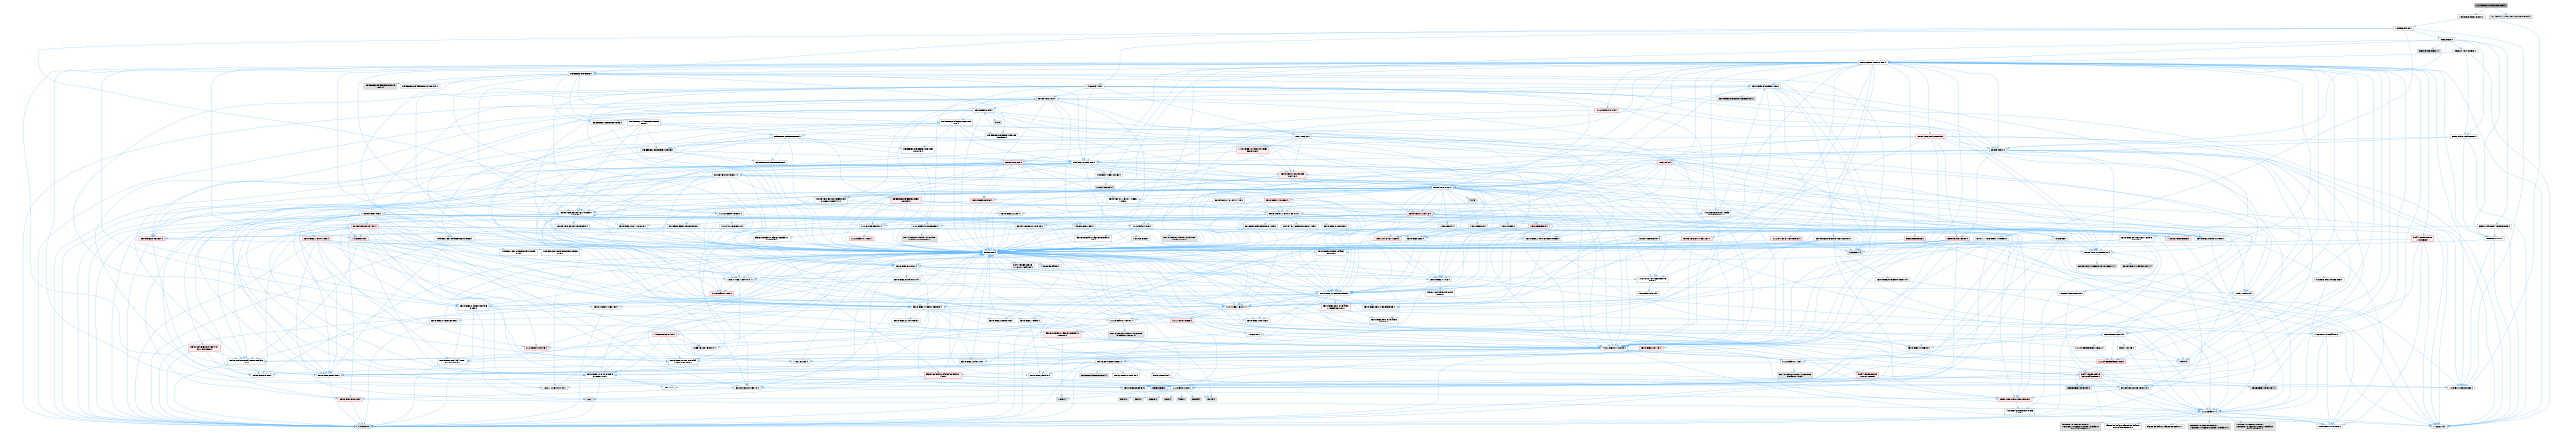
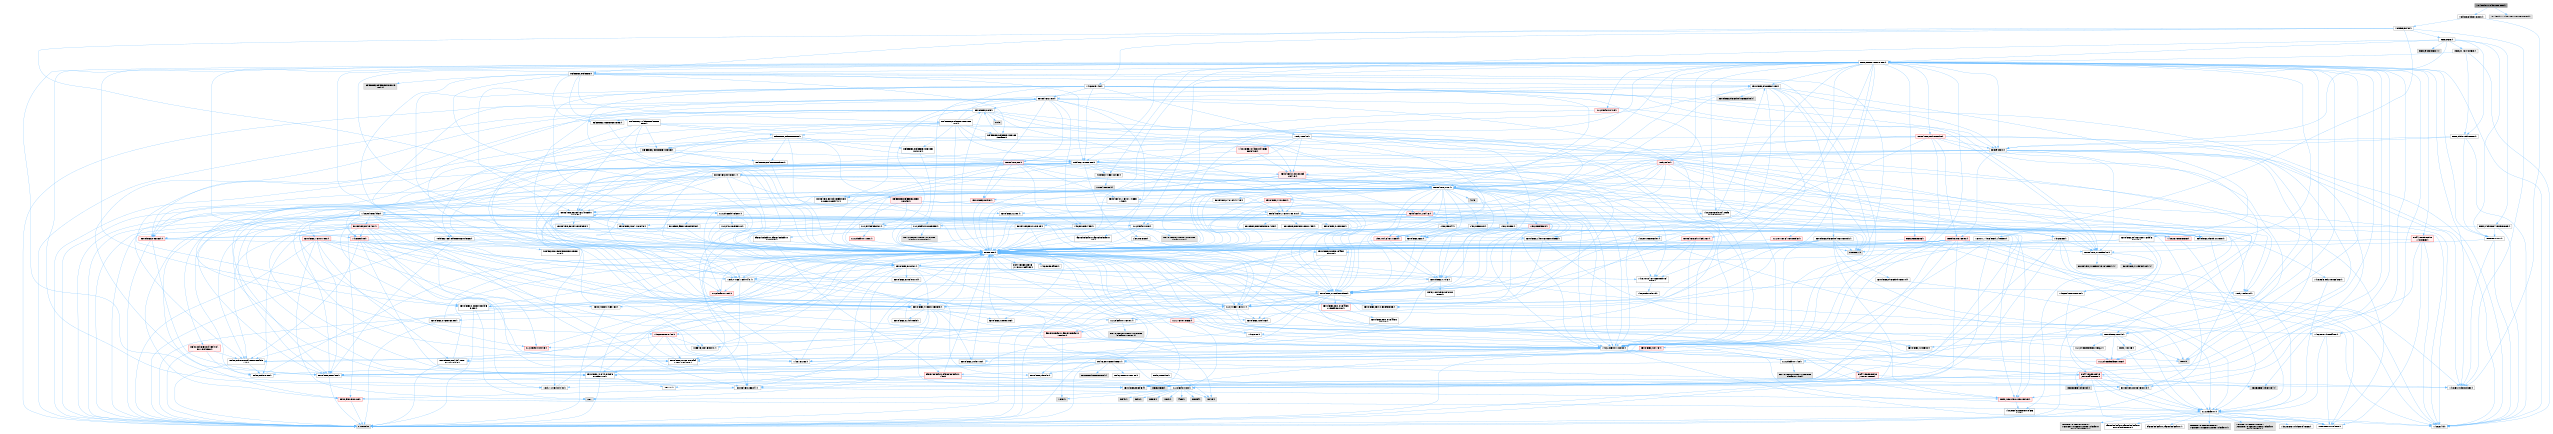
node "Delegates/DelegateCombinations.h": removed
edge "Misc/CoreMisc.h" -> "Logging/LogVerbosity.h": now "Delegates/IDelegateInstance.h" -> "Logging/LogVerbosity.h"
edge "Templates/Tuple.h" -> "Delegates/DelegateInstances Impl.h": reversed
edge "CoreGlobals.h" -> "Misc/OutputDevice.h": added
edge "Serialization/Archive.h" -> "Templates/IsIntegral.h": now "Serialization/Archive.h" -> "Misc/VarArgs.h"
node "StringView/StaticStructProvider.h": label "StringView/StaticStructProvider.h" -> "Concepts/StaticStructProvider.h"
node "UObject/WeakObjectPtrTemplates Fwd.h": removed
edge "CoreTypes.h" -> "Templates/Function.h": reversed
edge "Templates/LosesQualifiers FromTo.h" -> "Templates/CopyQualifiers FromTo.h": removed
node "Templates/Models.h": removed
edge "String/FormatStringSan.h" -> "Traits/IsTString.h": removed
node "Containers/StringFwd.h": label "Containers/StringFwd.h" -> "Containers/Heapify.h"
node "Misc/LargeWorldCoordinates.h": added
